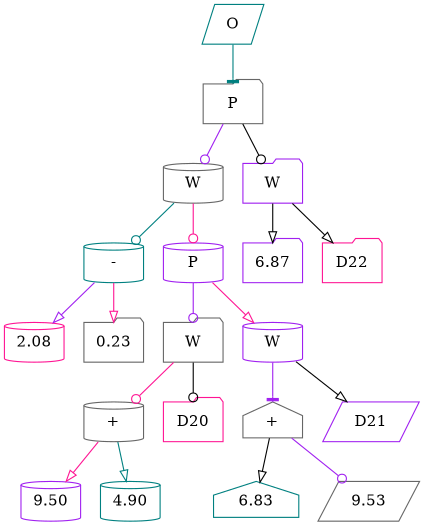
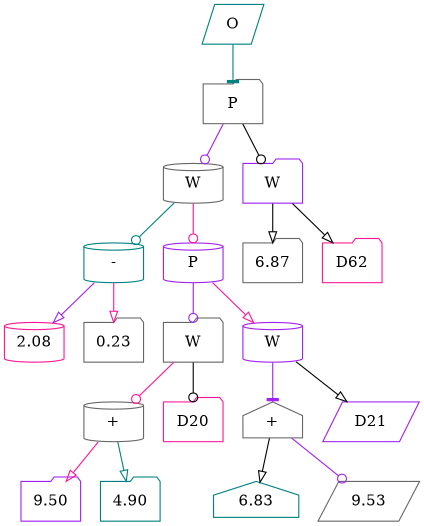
node "6.87": color purple -> gray40
node "D22": label "D22" -> "D62"
node "9.50": shape cylinder -> folder
node "4.90": shape cylinder -> folder
